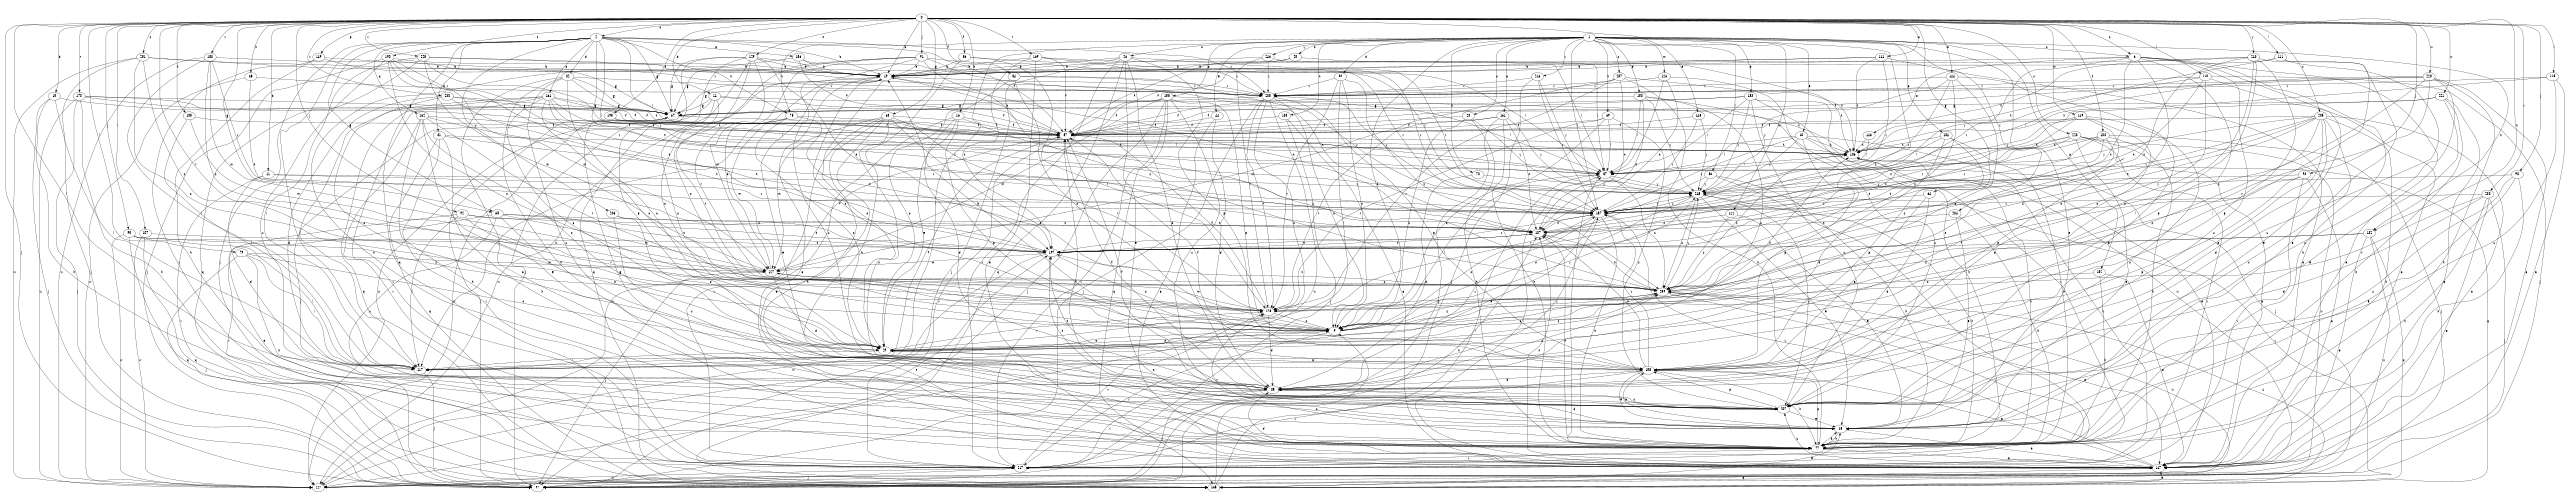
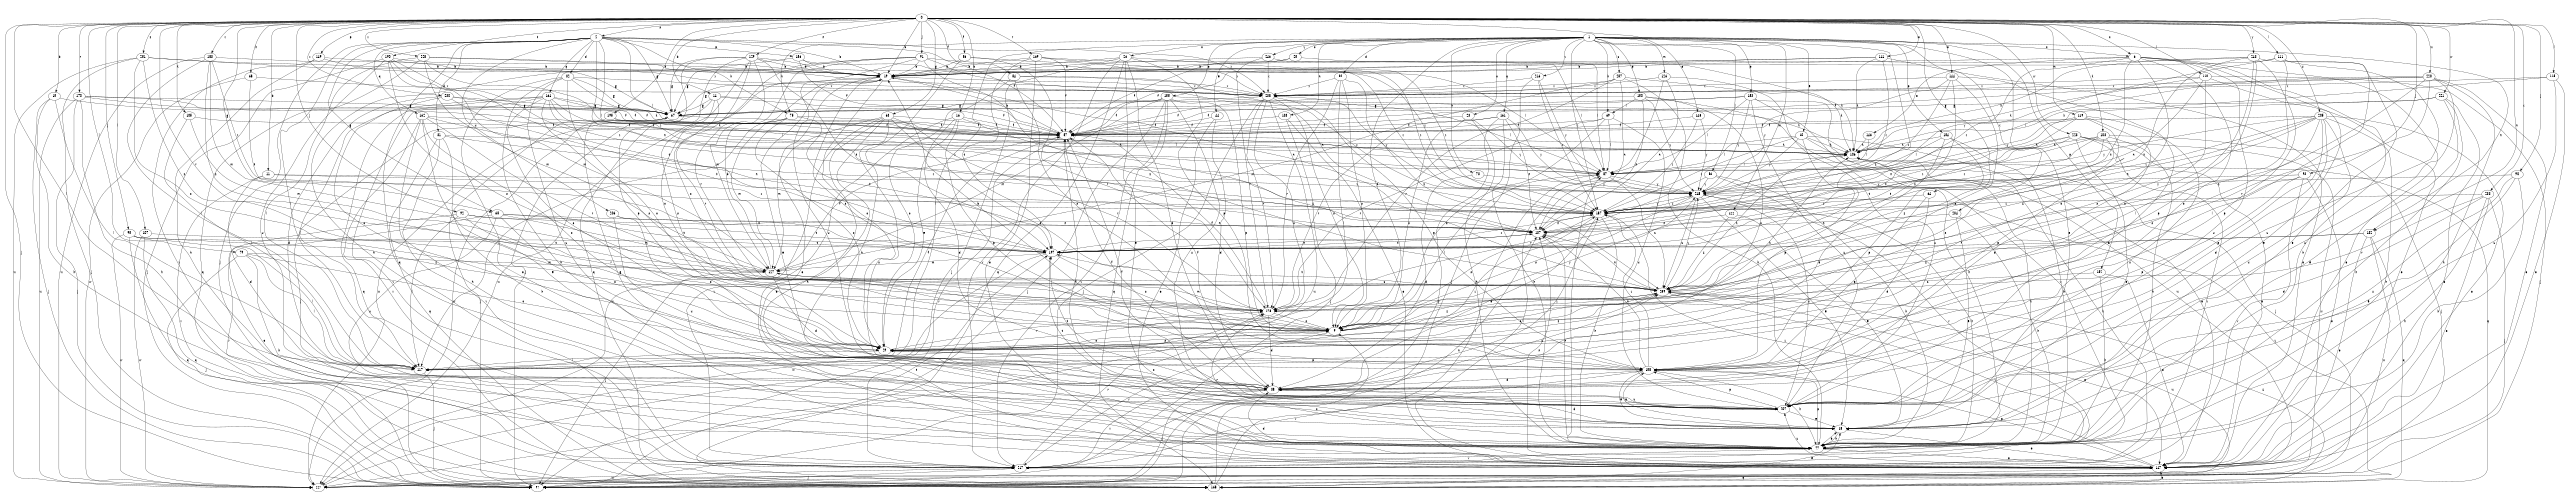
edge "150" -> "87": now "150" -> "69"
edge "111" -> "29": added, label "c"
